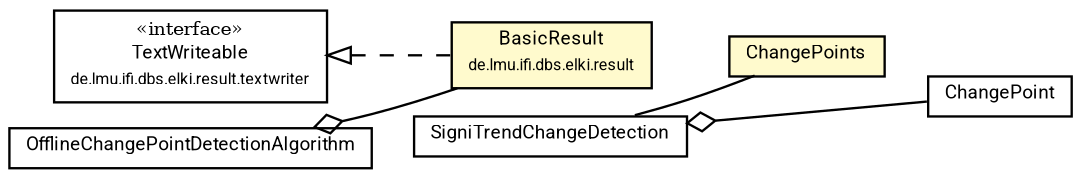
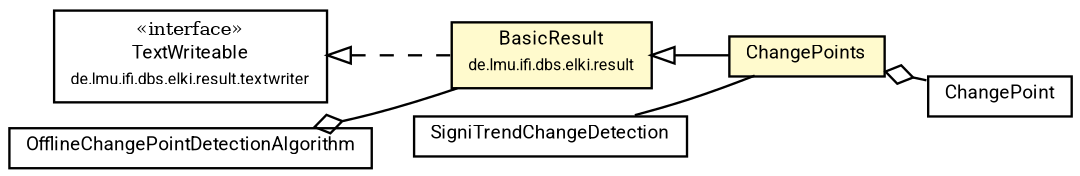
edge "ChangePoints" -> "BasicResult": added
edge "ChangePoint" -> "SigniTrendChangeDetection": now "ChangePoint" -> "ChangePoints"
